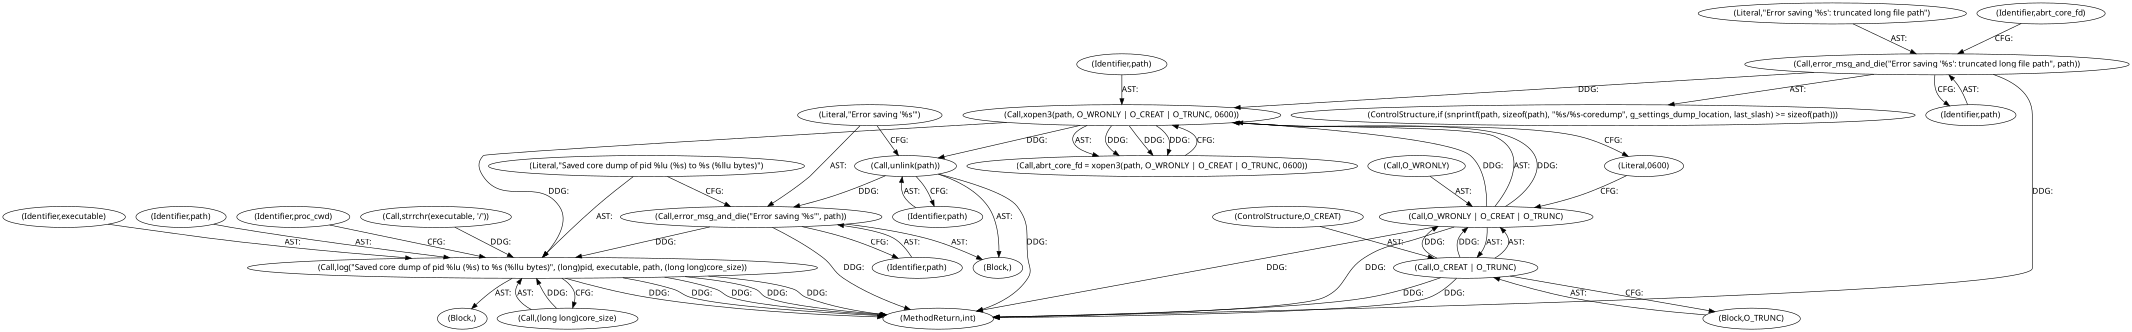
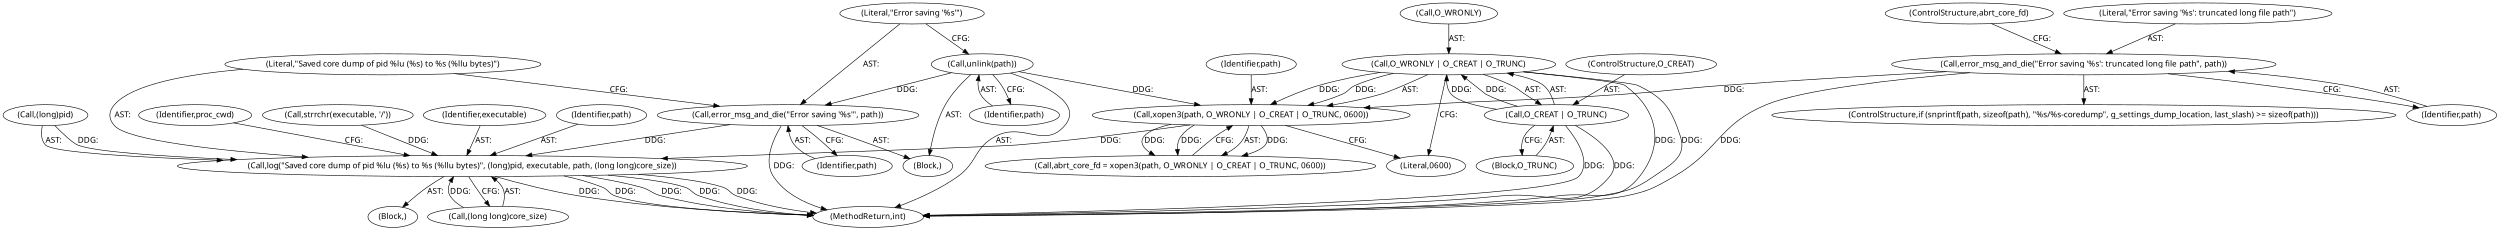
node "(Identifier,abrt_core_fd)": label "(Identifier,abrt_core_fd)" -> "(ControlStructure,abrt_core_fd)"
node "(Call,(long)pid)": added
edge "(Call,xopen3(path, O_WRONLY | O_CREAT | O_TRUNC, 0600))" -> "(Call,unlink(path))": reversed
edge "(Literal,0600)" -> "(Call,O_WRONLY | O_CREAT | O_TRUNC)": reversed
edge "(Call,unlink(path))" -> "(MethodReturn,int)": label "DDG: " -> "AST: "
